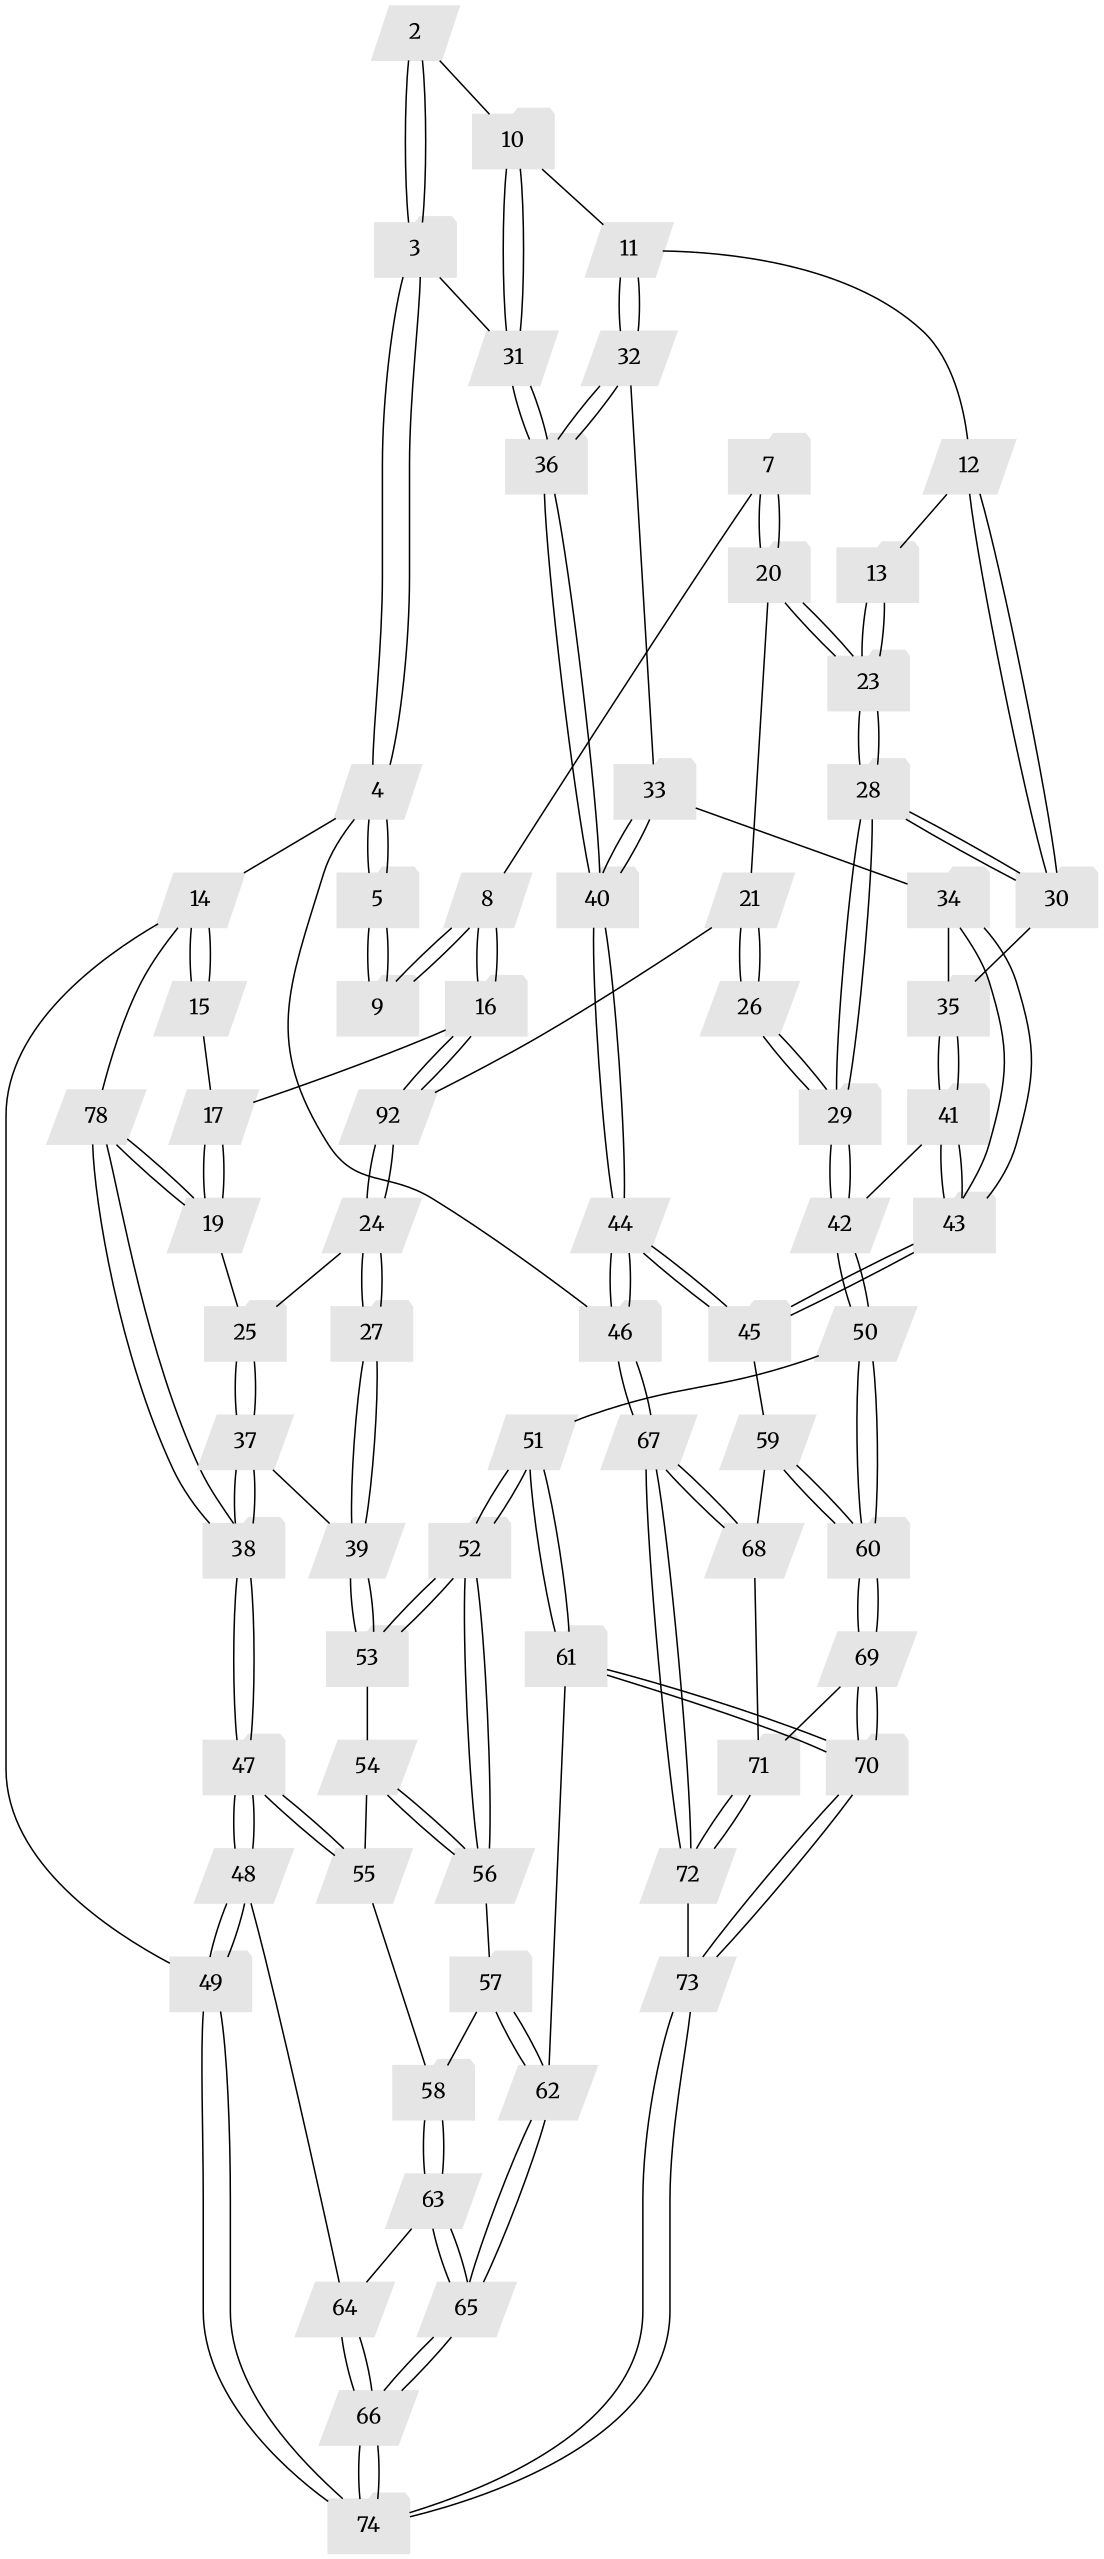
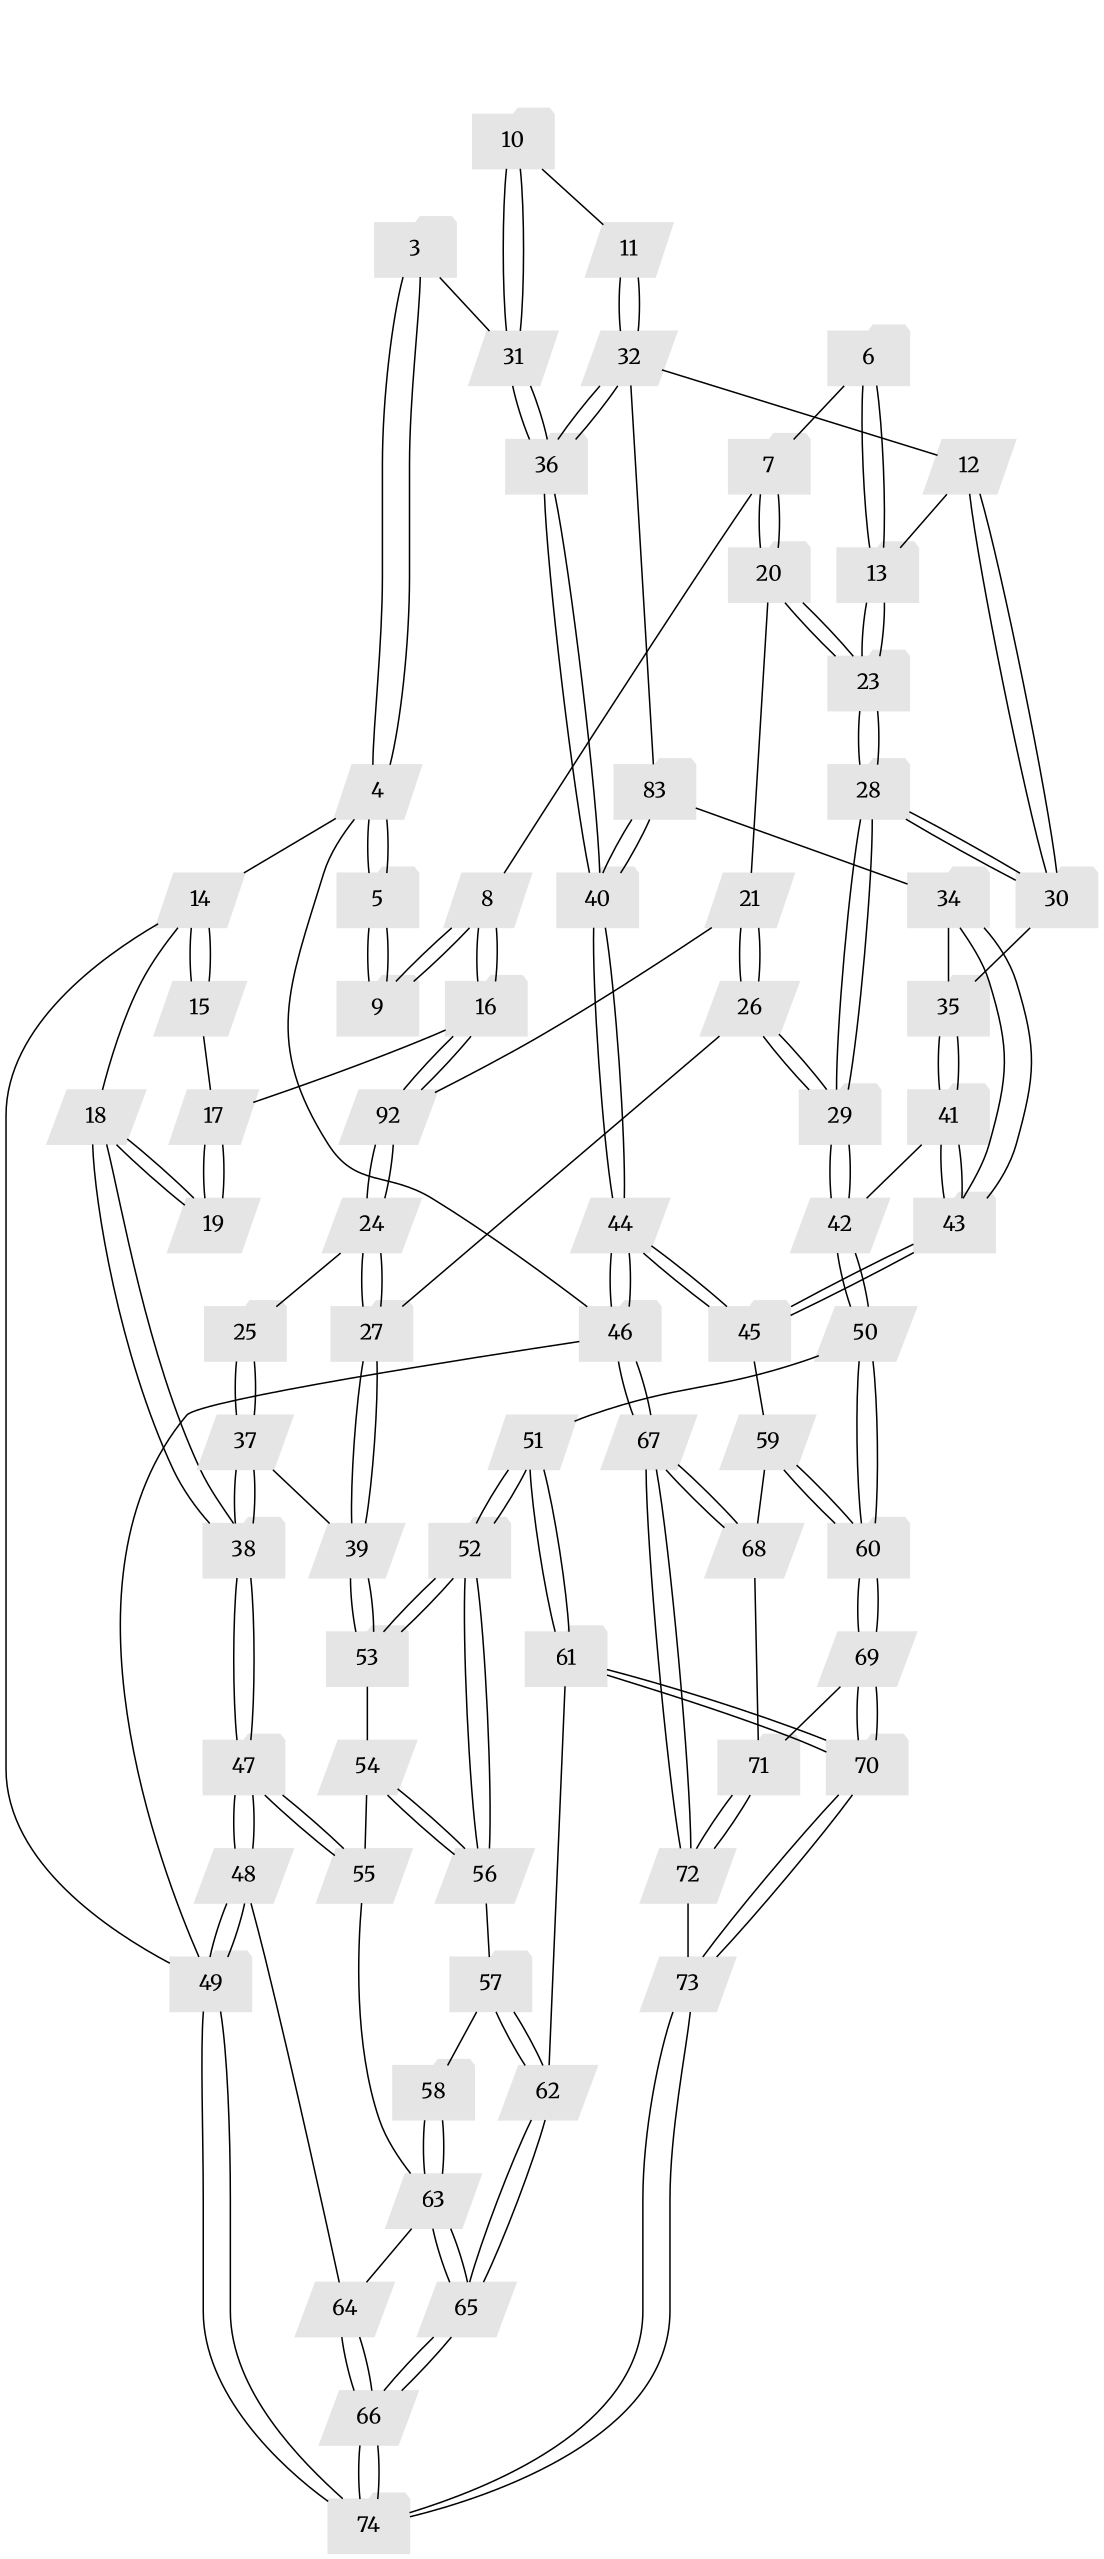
node "2": removed
edge "11" -- "12": now "32" -- "12"
node "6": added
node "33": label "33" -> "83"
node "78": label "78" -> "18"
edge "26" -- "27": added
edge "19" -- "25": removed
edge "46" -- "49": added
edge "55" -- "58": now "55" -- "63"
